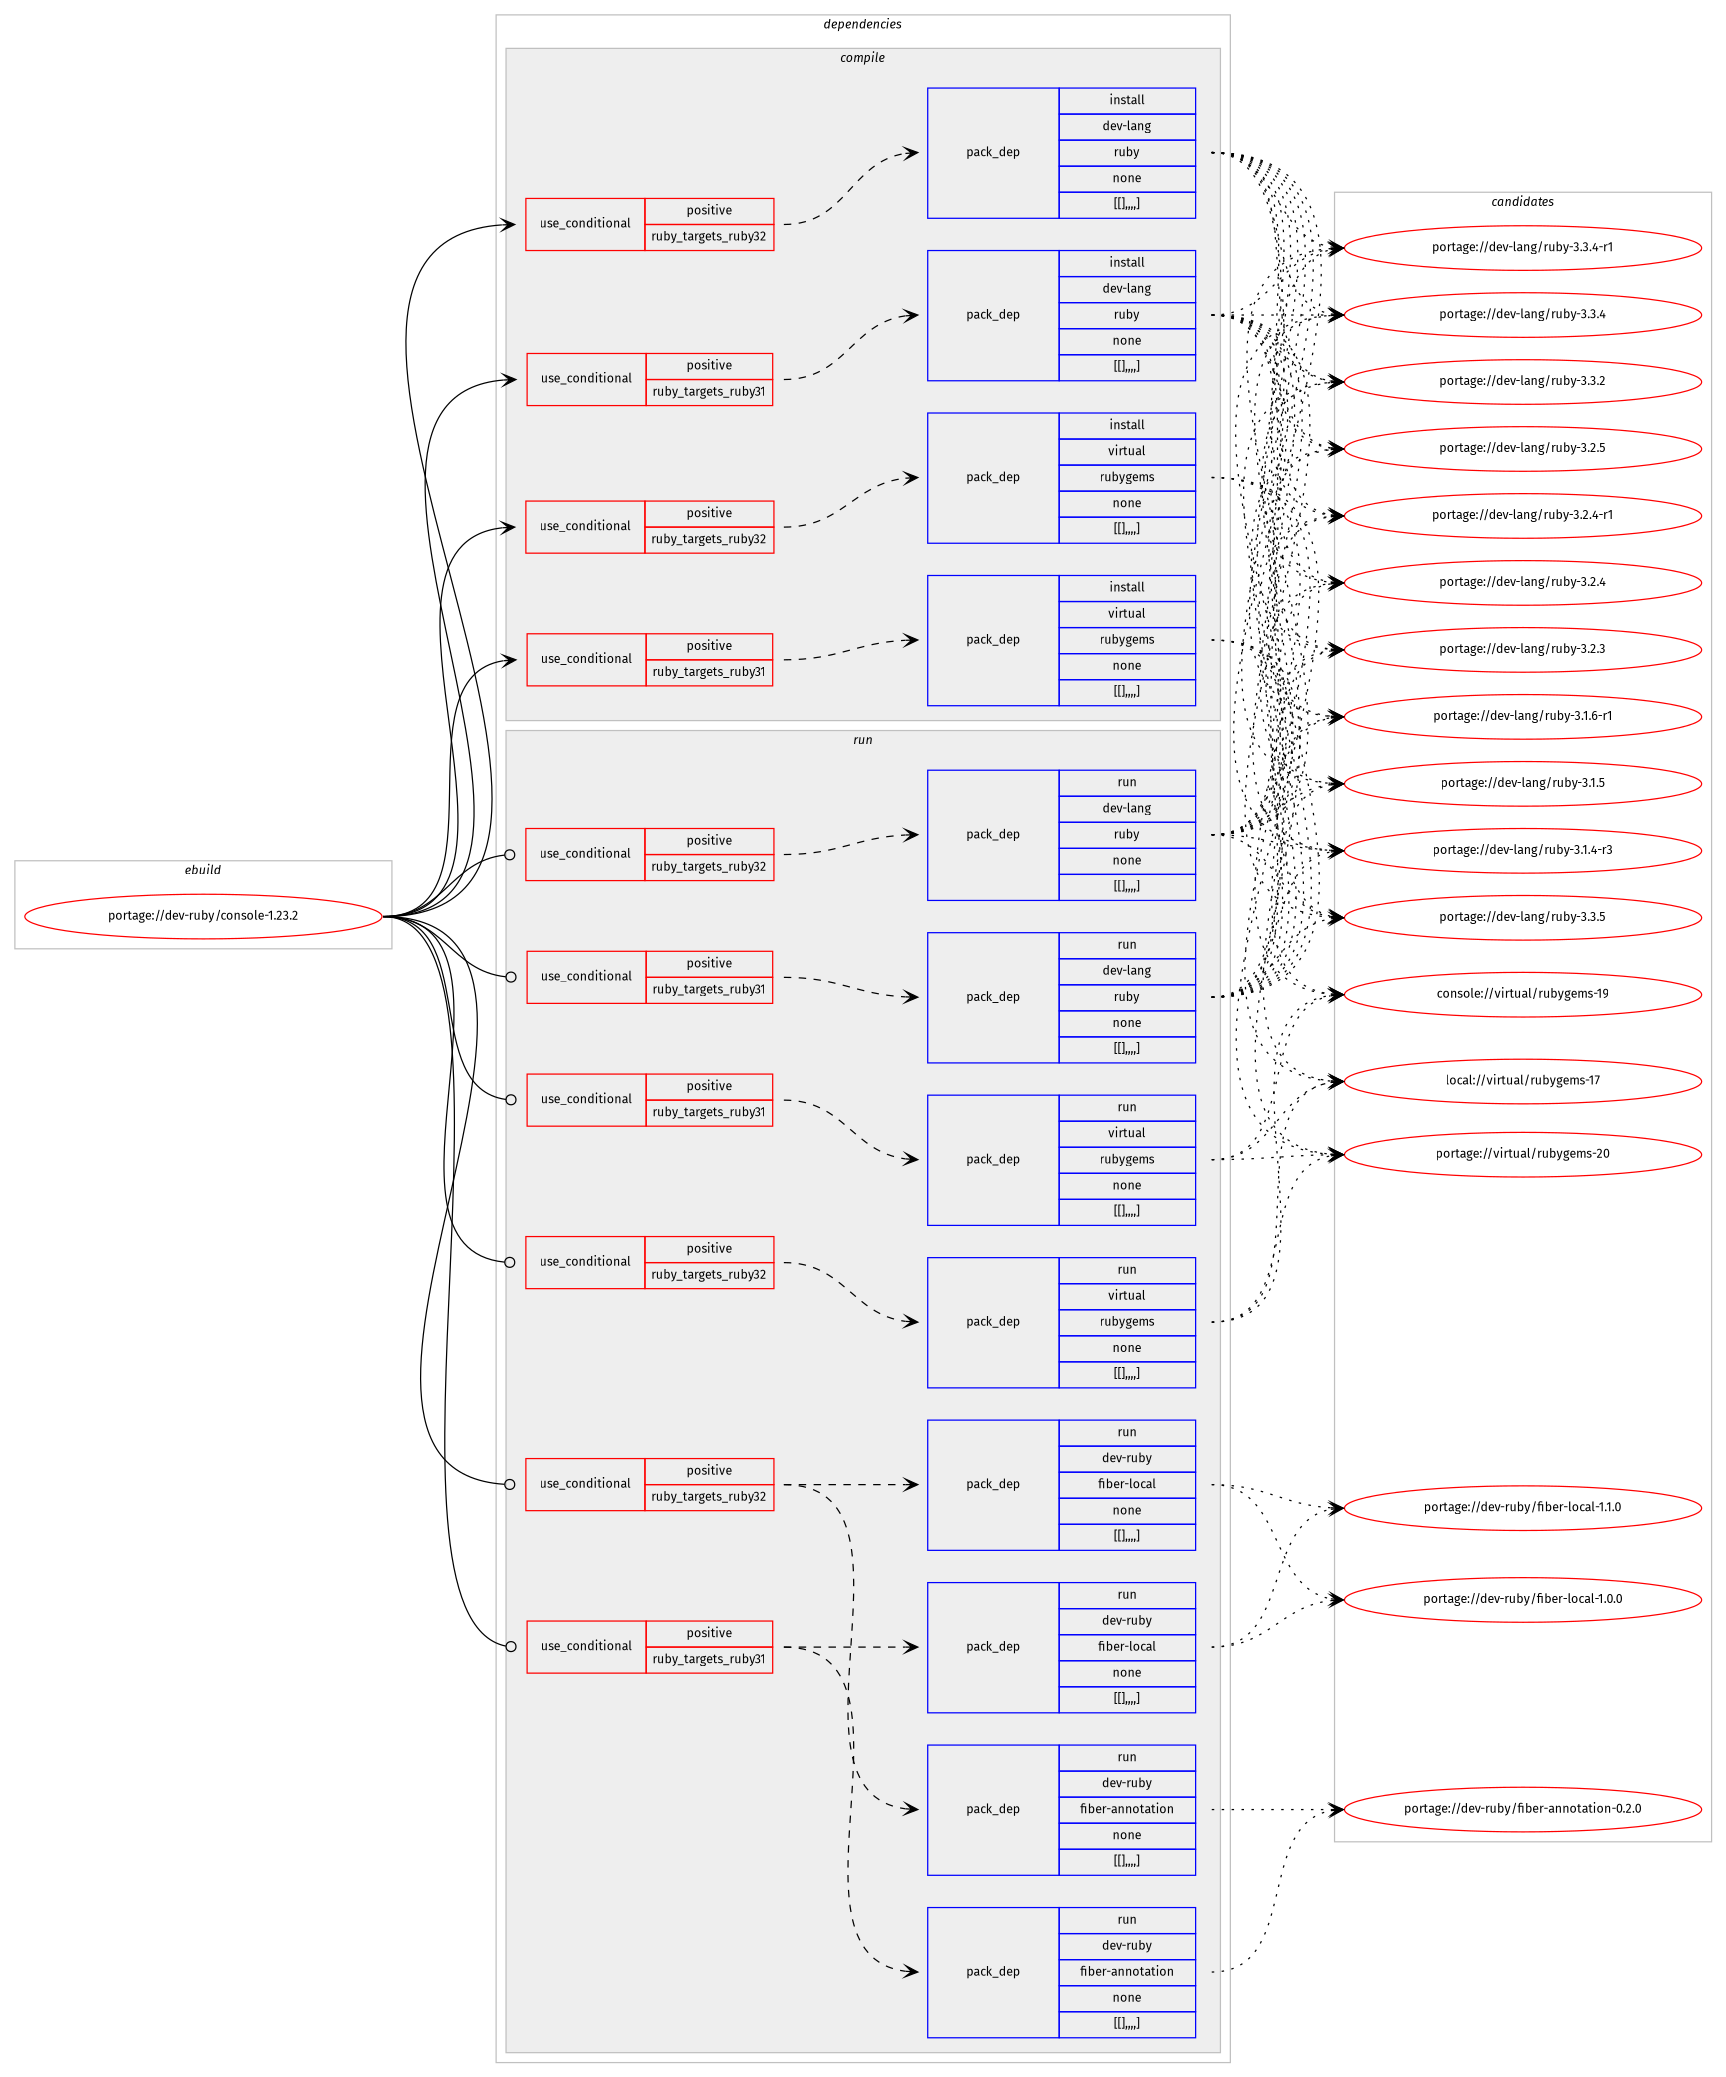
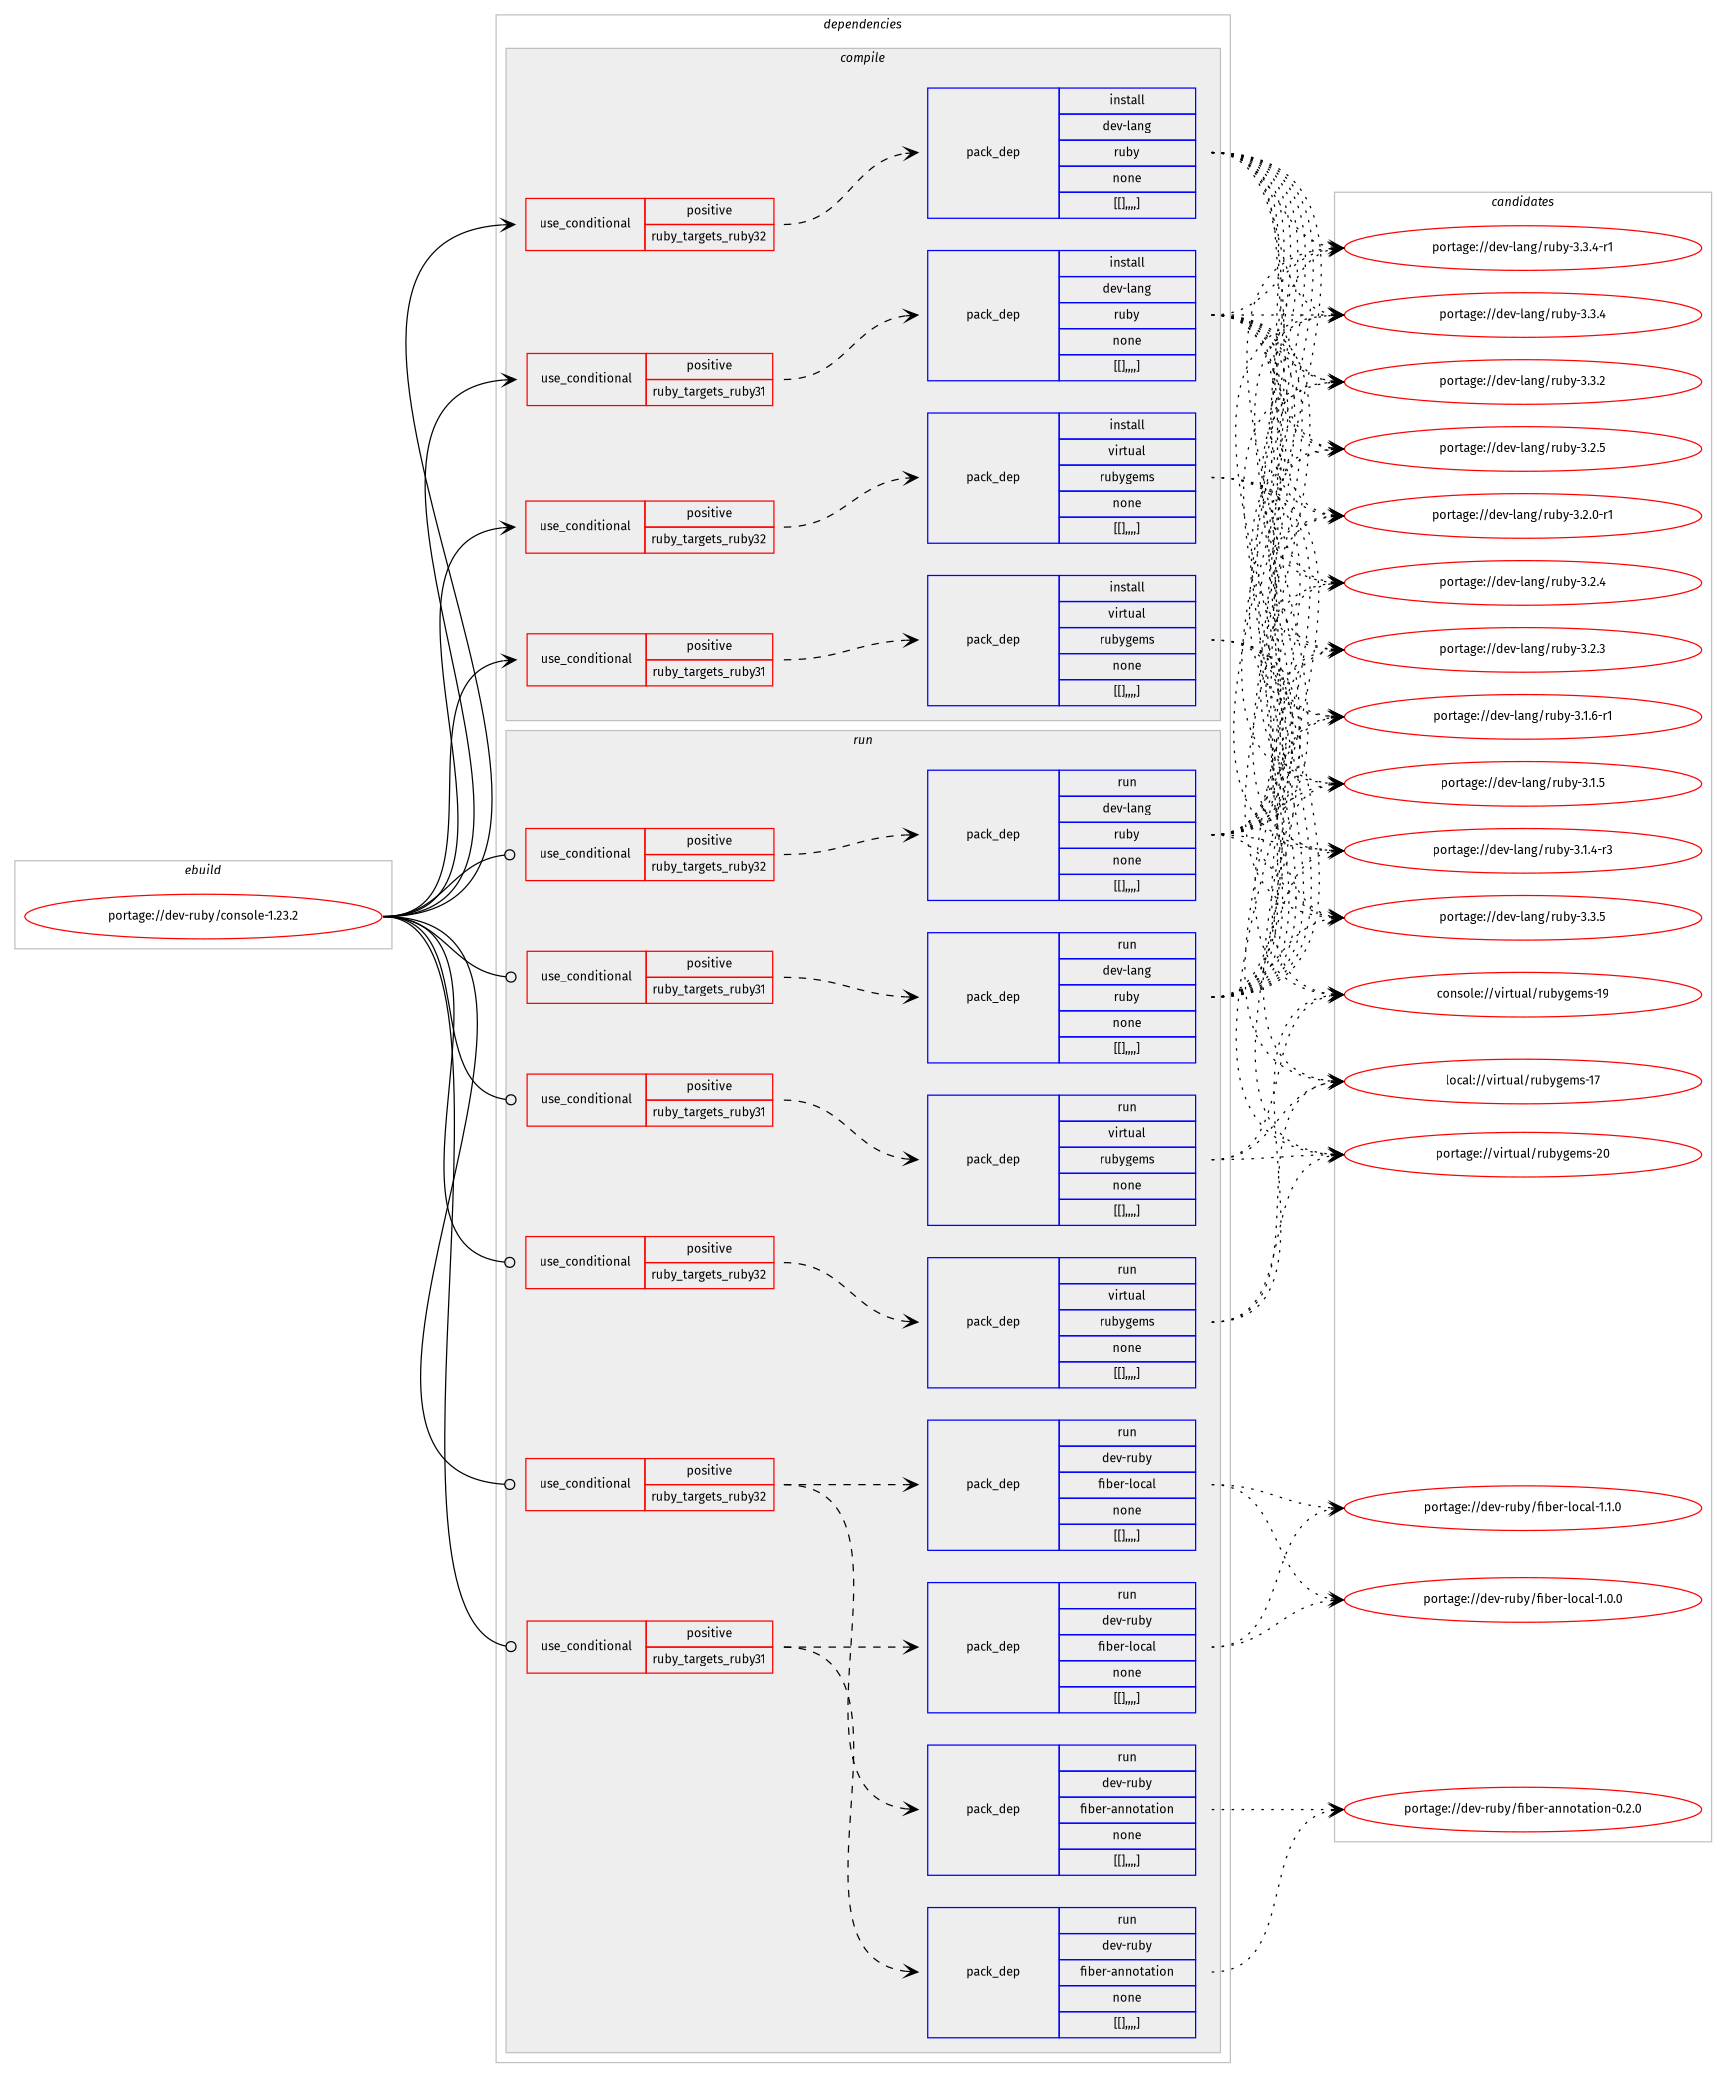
node "portage://dev-lang/ruby-3.2.4-r1": label "portage://dev-lang/ruby-3.2.4-r1" -> "portage://dev-lang/ruby-3.2.0-r1"
